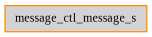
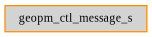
node "message_ctl_message_s": label "message_ctl_message_s" -> "geopm_ctl_message_s"
